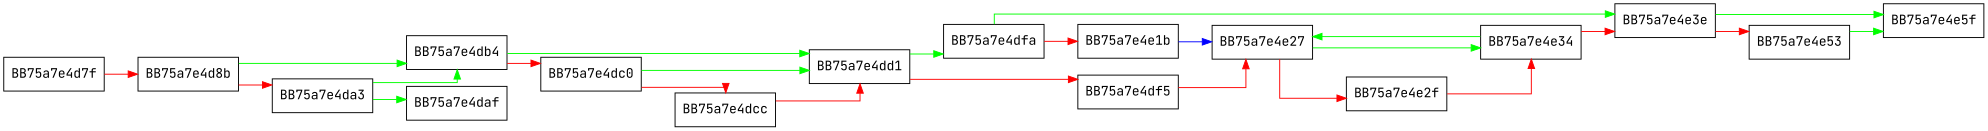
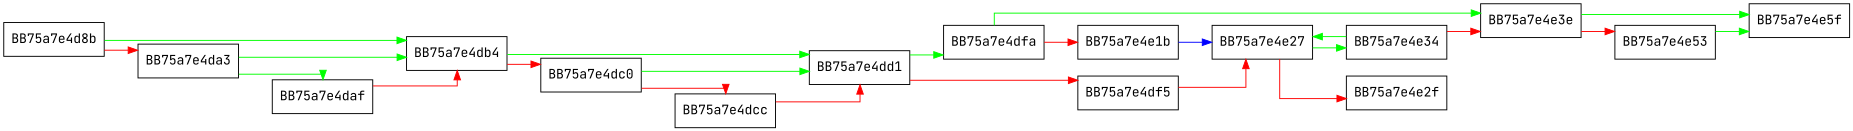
node "BB75a7e4d7f": removed
edge "BB75a7e4daf" -> "BB75a7e4db4": added
edge "BB75a7e4e2f" -> "BB75a7e4e34": removed
